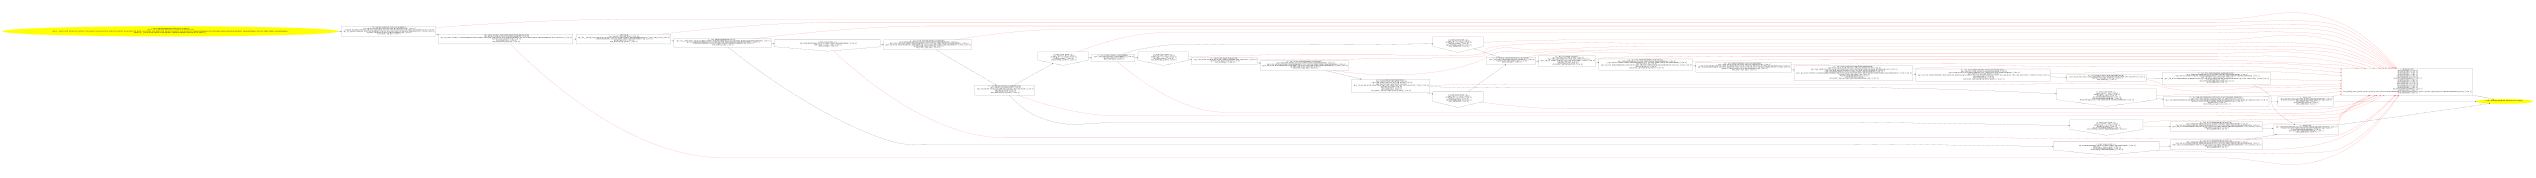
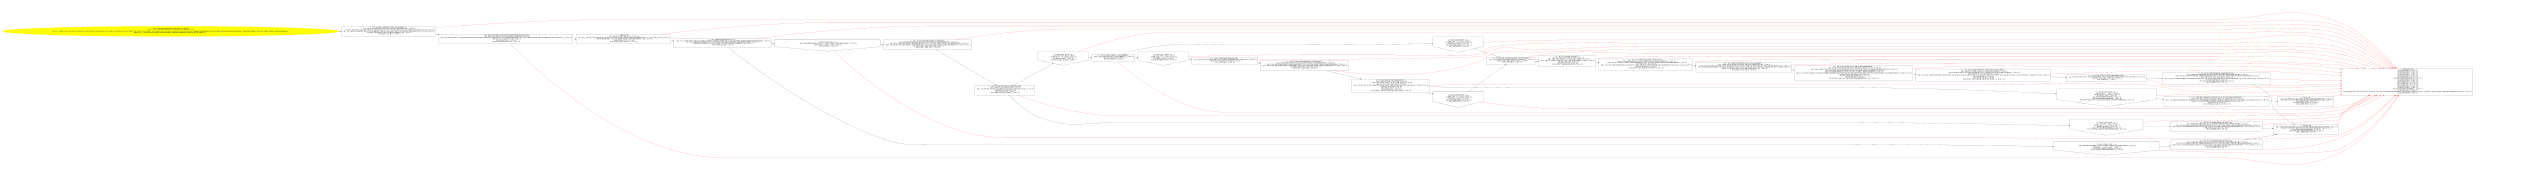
node "2: Exit UpdateRecordResponse AdminController.update()": removed
